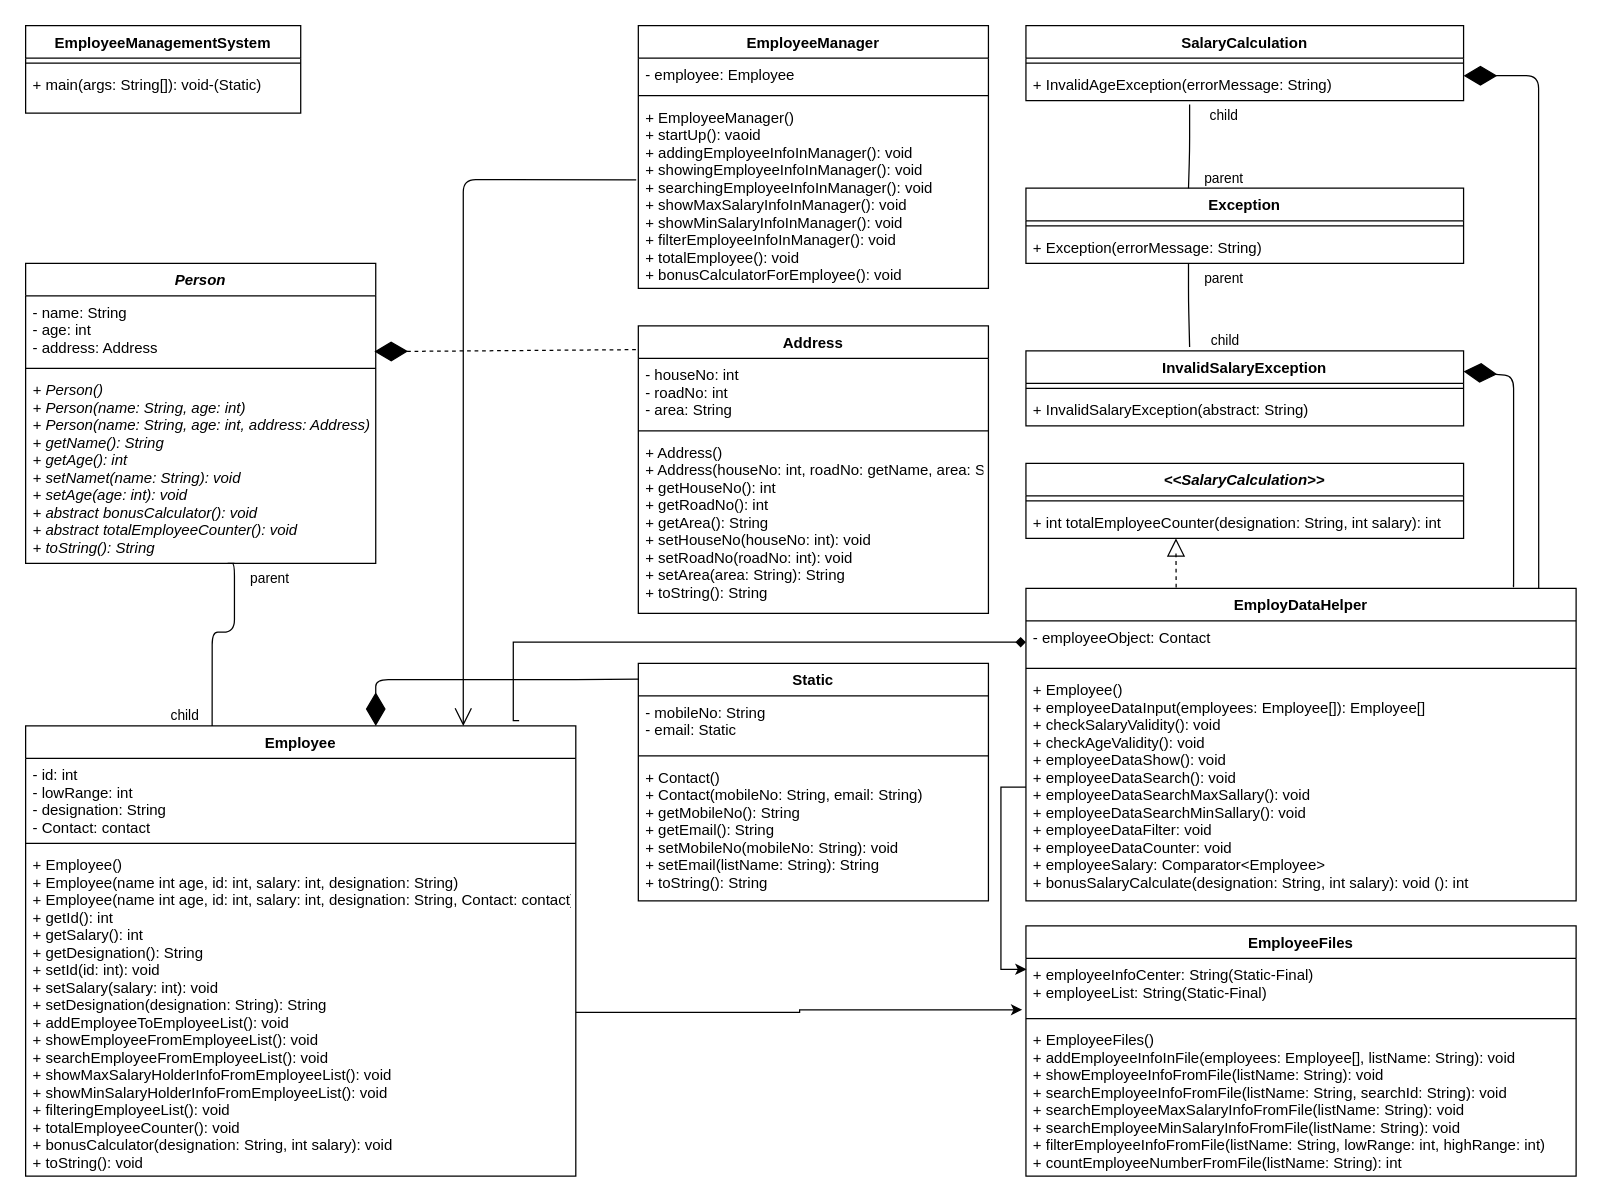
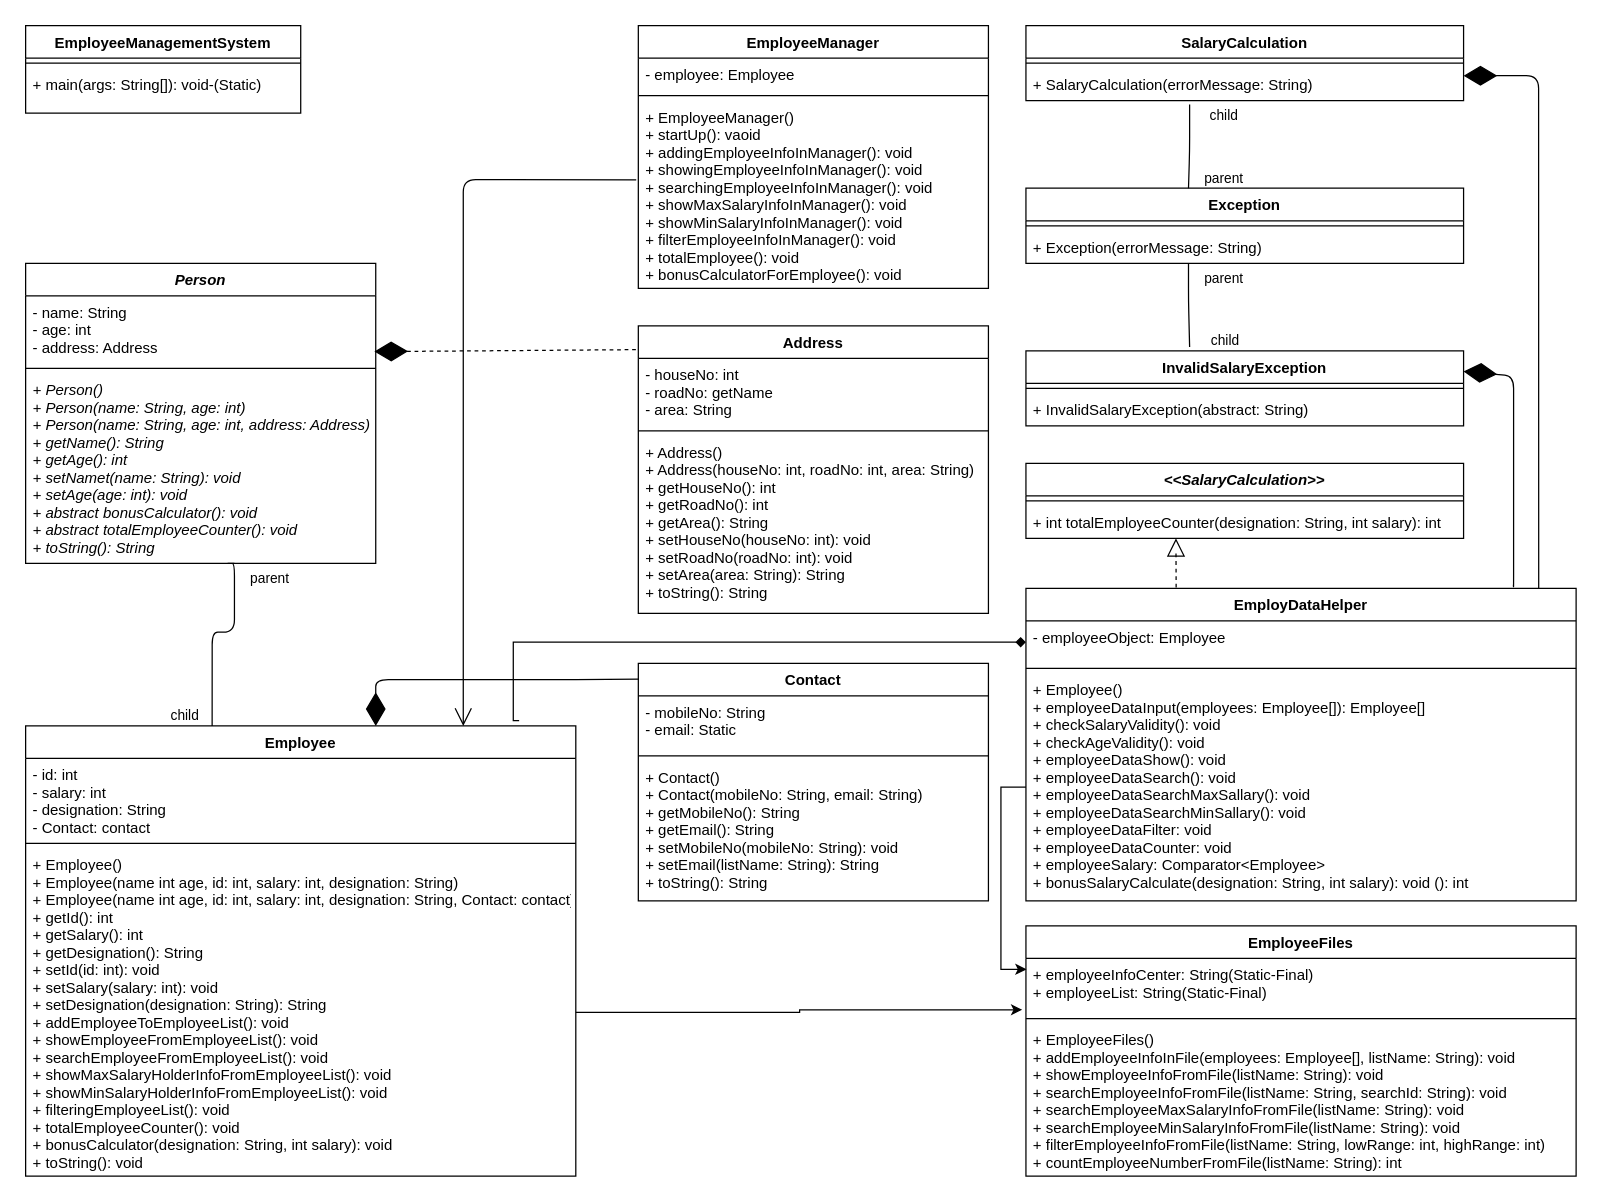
node "+ InvalidAgeException(errorMessage: String)": label "+ InvalidAgeException(errorMessage: String)" -> "+ SalaryCalculation(errorMessage: String)"
node "- houseNo: int - roadNo: int - area: String": label "- houseNo: int - roadNo: int - area: String" -> "- houseNo: int - roadNo: getName - area: String"
node "+ Address() + Address(houseNo: int, roadNo: getName, area: String) + getHouseNo(): int + getRoadNo(): int + getArea(): String + setHouseNo(houseNo: int): void + setRoadNo(roadNo: int): void + setArea(area: String): String + toString(): String": label "+ Address() + Address(houseNo: int, roadNo: getName, area: String) + getHouseNo(): int + getRoadNo(): int + getArea(): String + setHouseNo(houseNo: int): void + setRoadNo(roadNo: int): void + setArea(area: String): String + toString(): String" -> "+ Address() + Address(houseNo: int, roadNo: int, area: String) + getHouseNo(): int + getRoadNo(): int + getArea(): String + setHouseNo(houseNo: int): void + setRoadNo(roadNo: int): void + setArea(area: String): String + toString(): String"
node "- employeeObject: Contact": label "- employeeObject: Contact" -> "- employeeObject: Employee"
node "Static": label "Static" -> "Contact"
node "- id: int - lowRange: int - designation: String - Contact: contact": label "- id: int - lowRange: int - designation: String - Contact: contact" -> "- id: int - salary: int - designation: String - Contact: contact"
